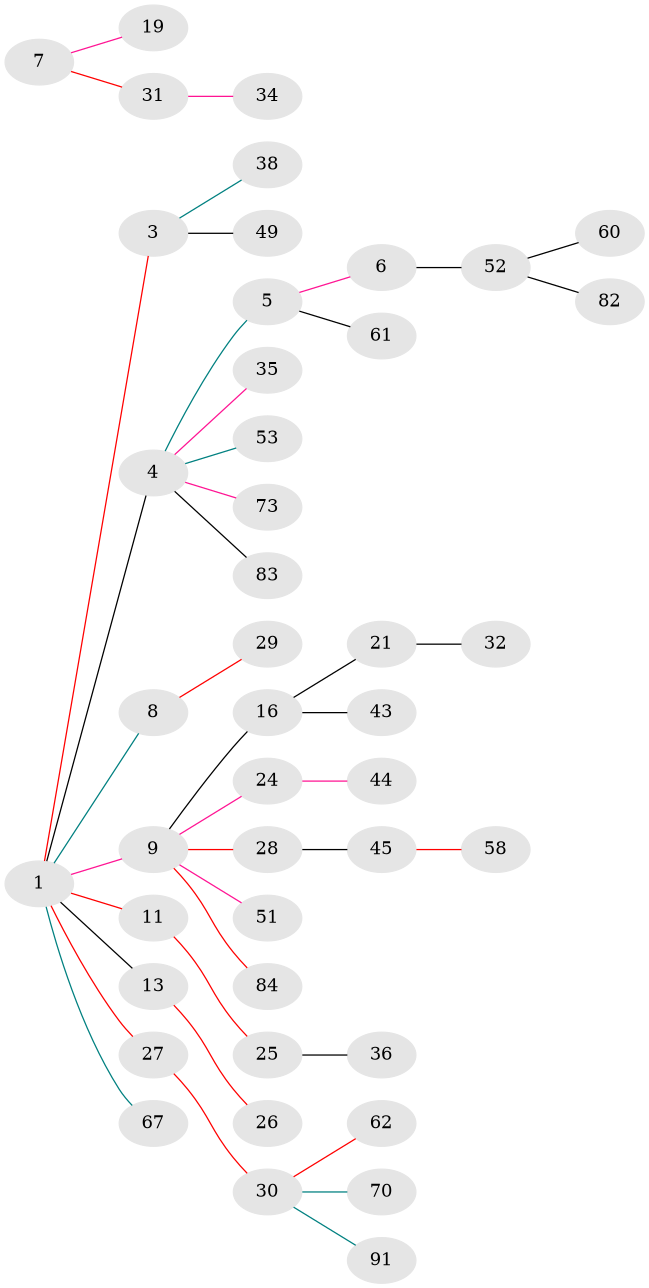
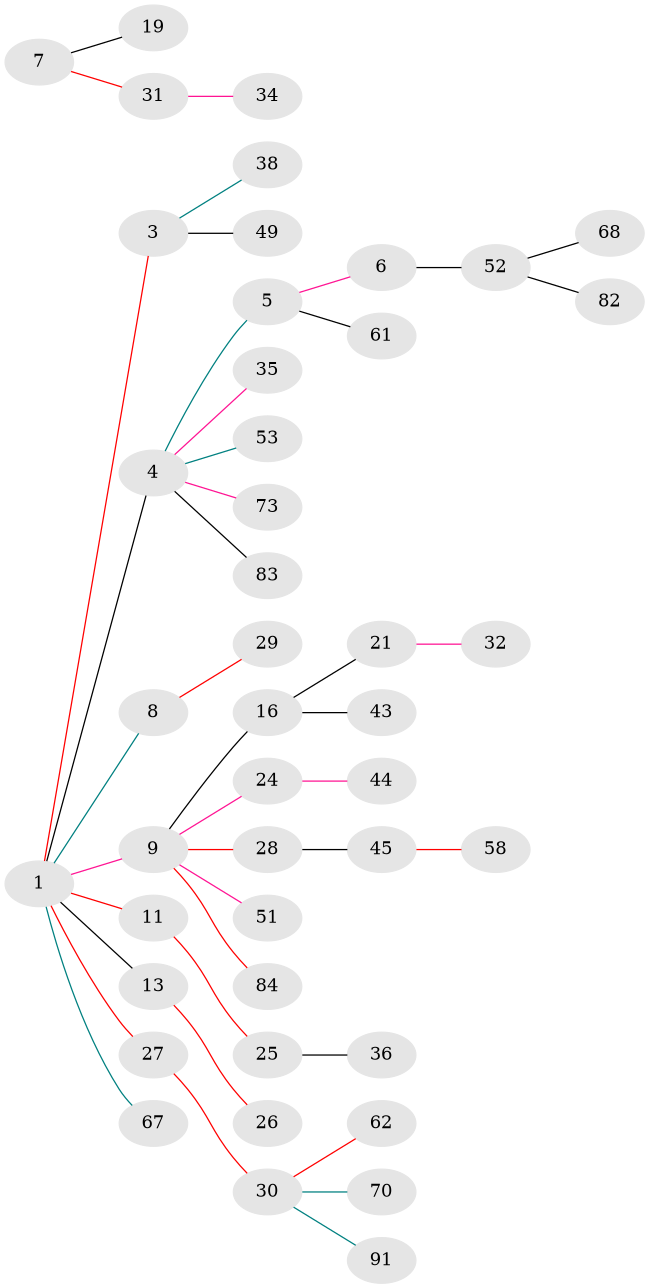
edge "19" -- "7": color deeppink -> black
node "60": label "60" -> "68"
edge "21" -- "32": color black -> deeppink
